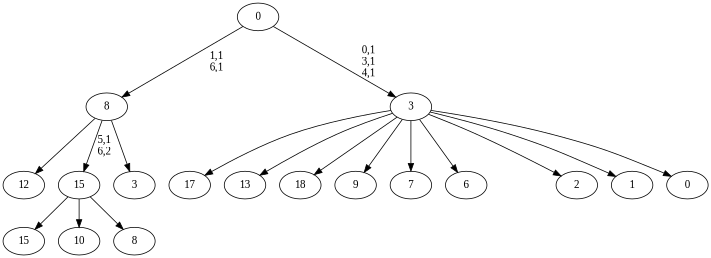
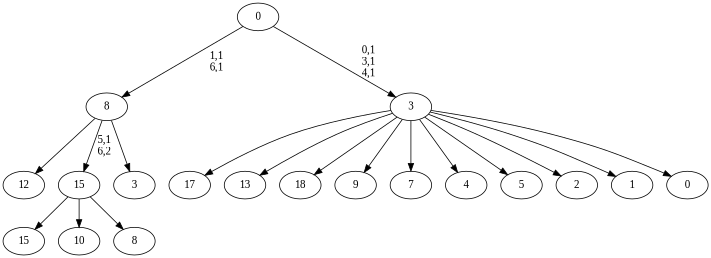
node "6": label "6" -> "4"
node "5": added
